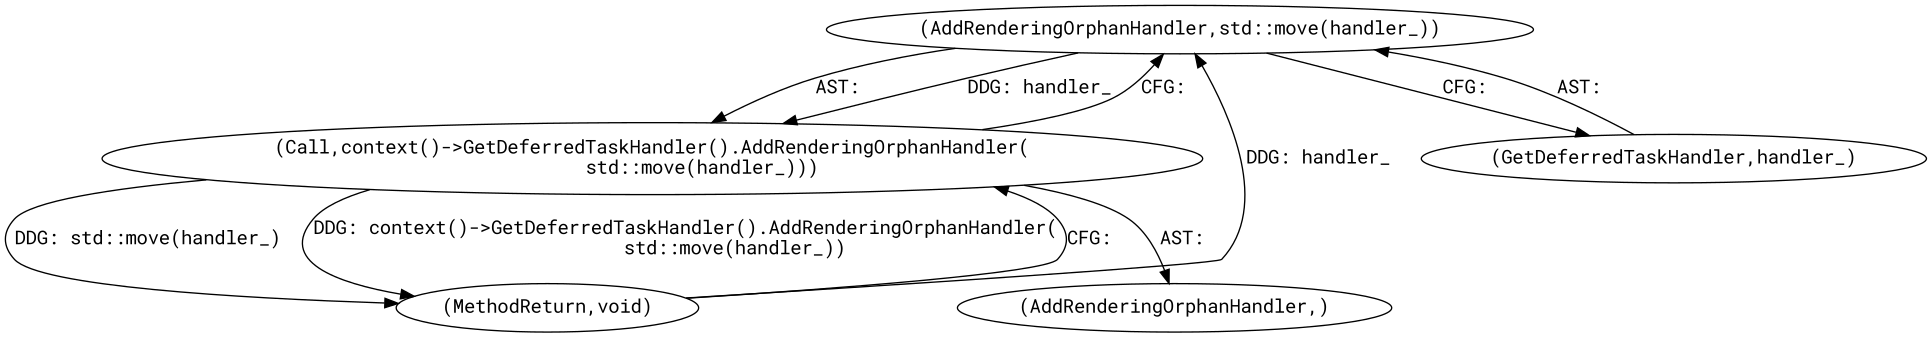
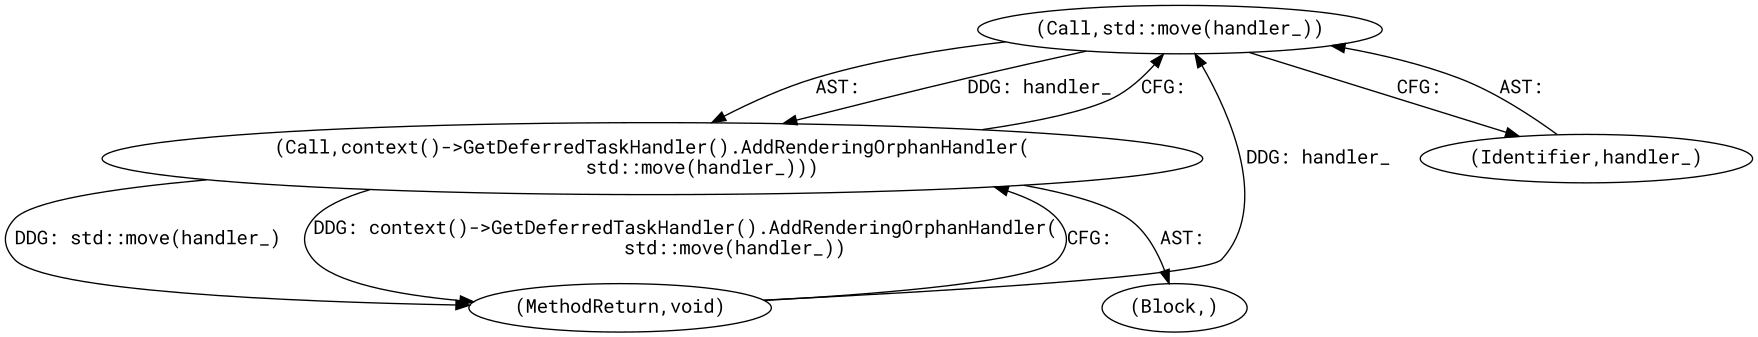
node "(AddRenderingOrphanHandler,std::move(handler_))": label "(AddRenderingOrphanHandler,std::move(handler_))" -> "(Call,std::move(handler_))"
node "(GetDeferredTaskHandler,handler_)": label "(GetDeferredTaskHandler,handler_)" -> "(Identifier,handler_)"
node "(AddRenderingOrphanHandler,)": label "(AddRenderingOrphanHandler,)" -> "(Block,)"
